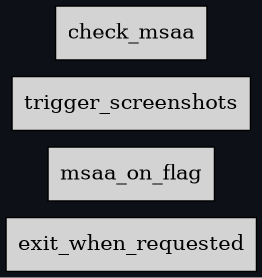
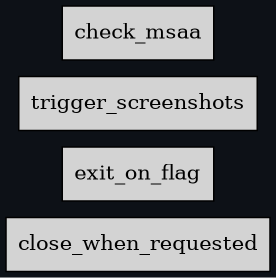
node "msaa_on_flag": label "msaa_on_flag" -> "exit_on_flag"
node "exit_when_requested": label "exit_when_requested" -> "close_when_requested"
